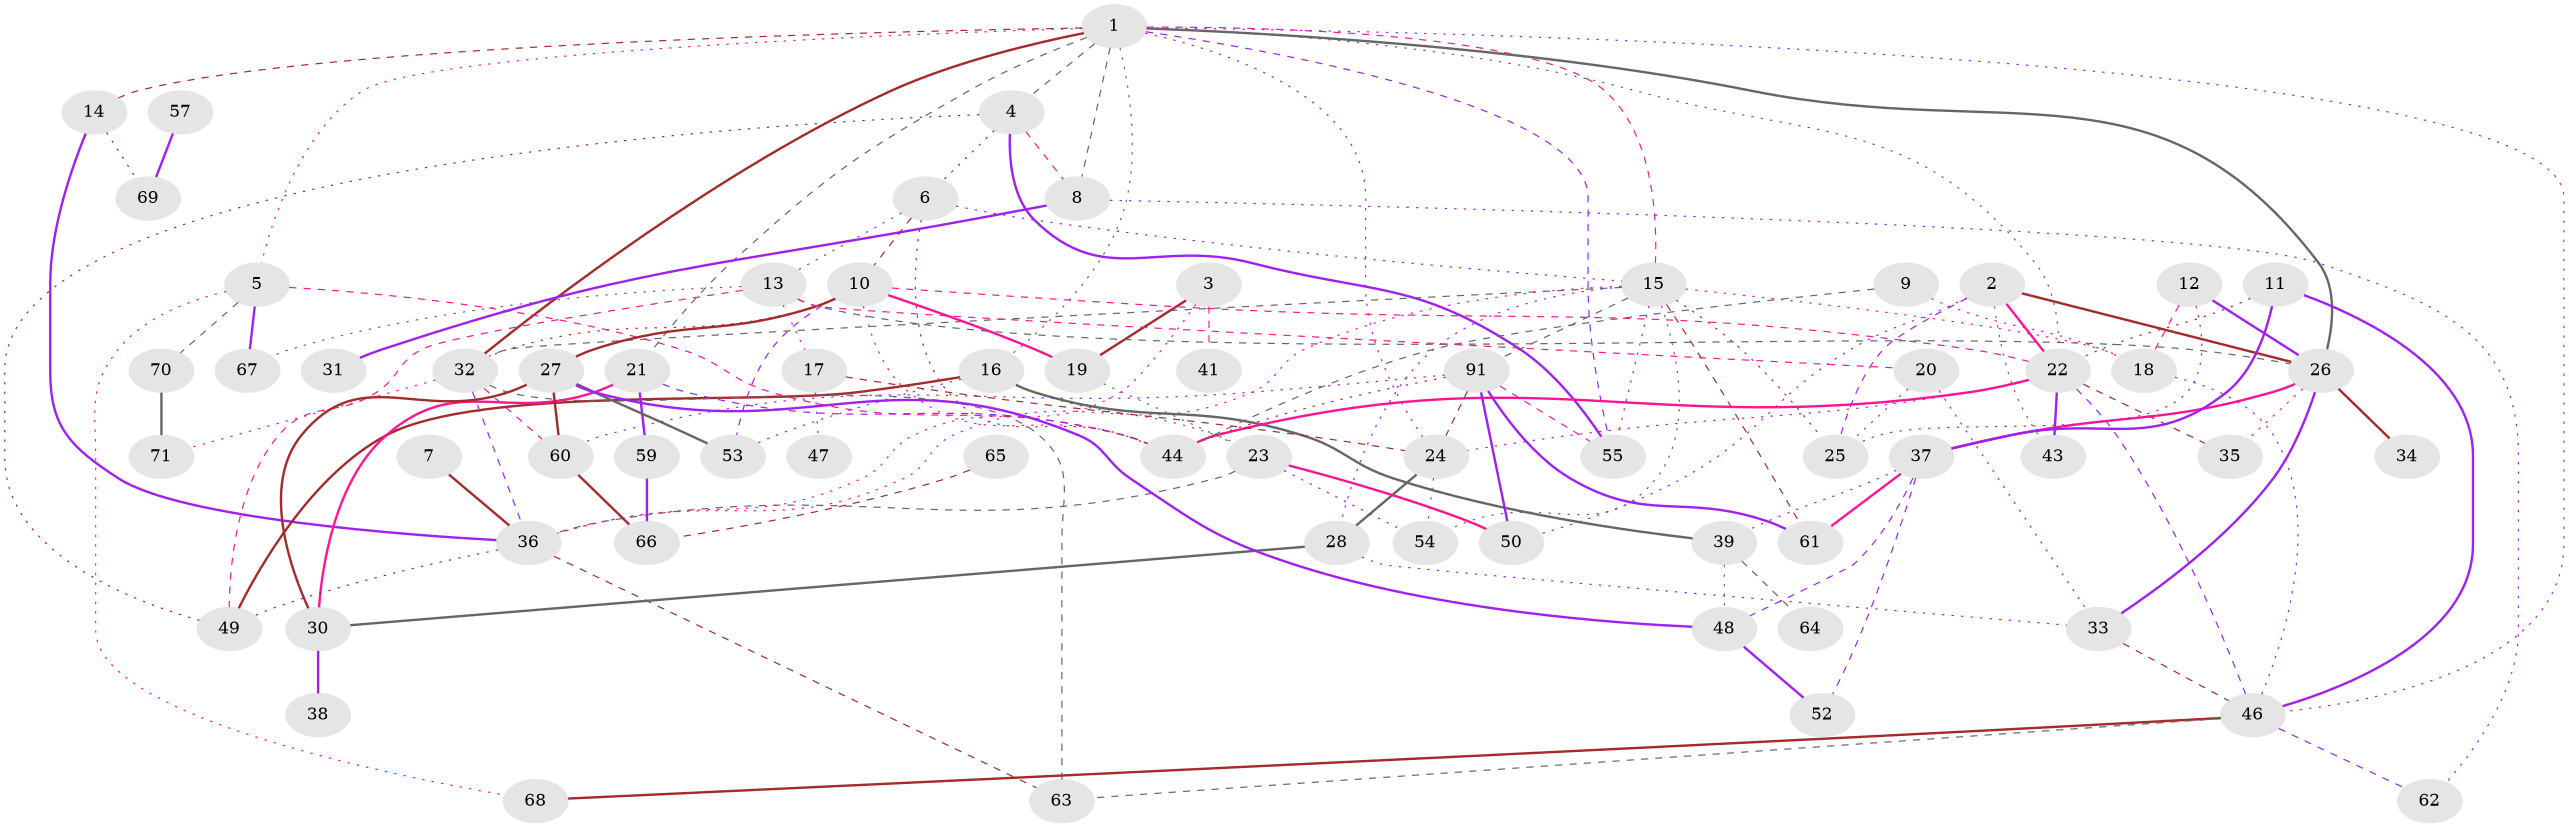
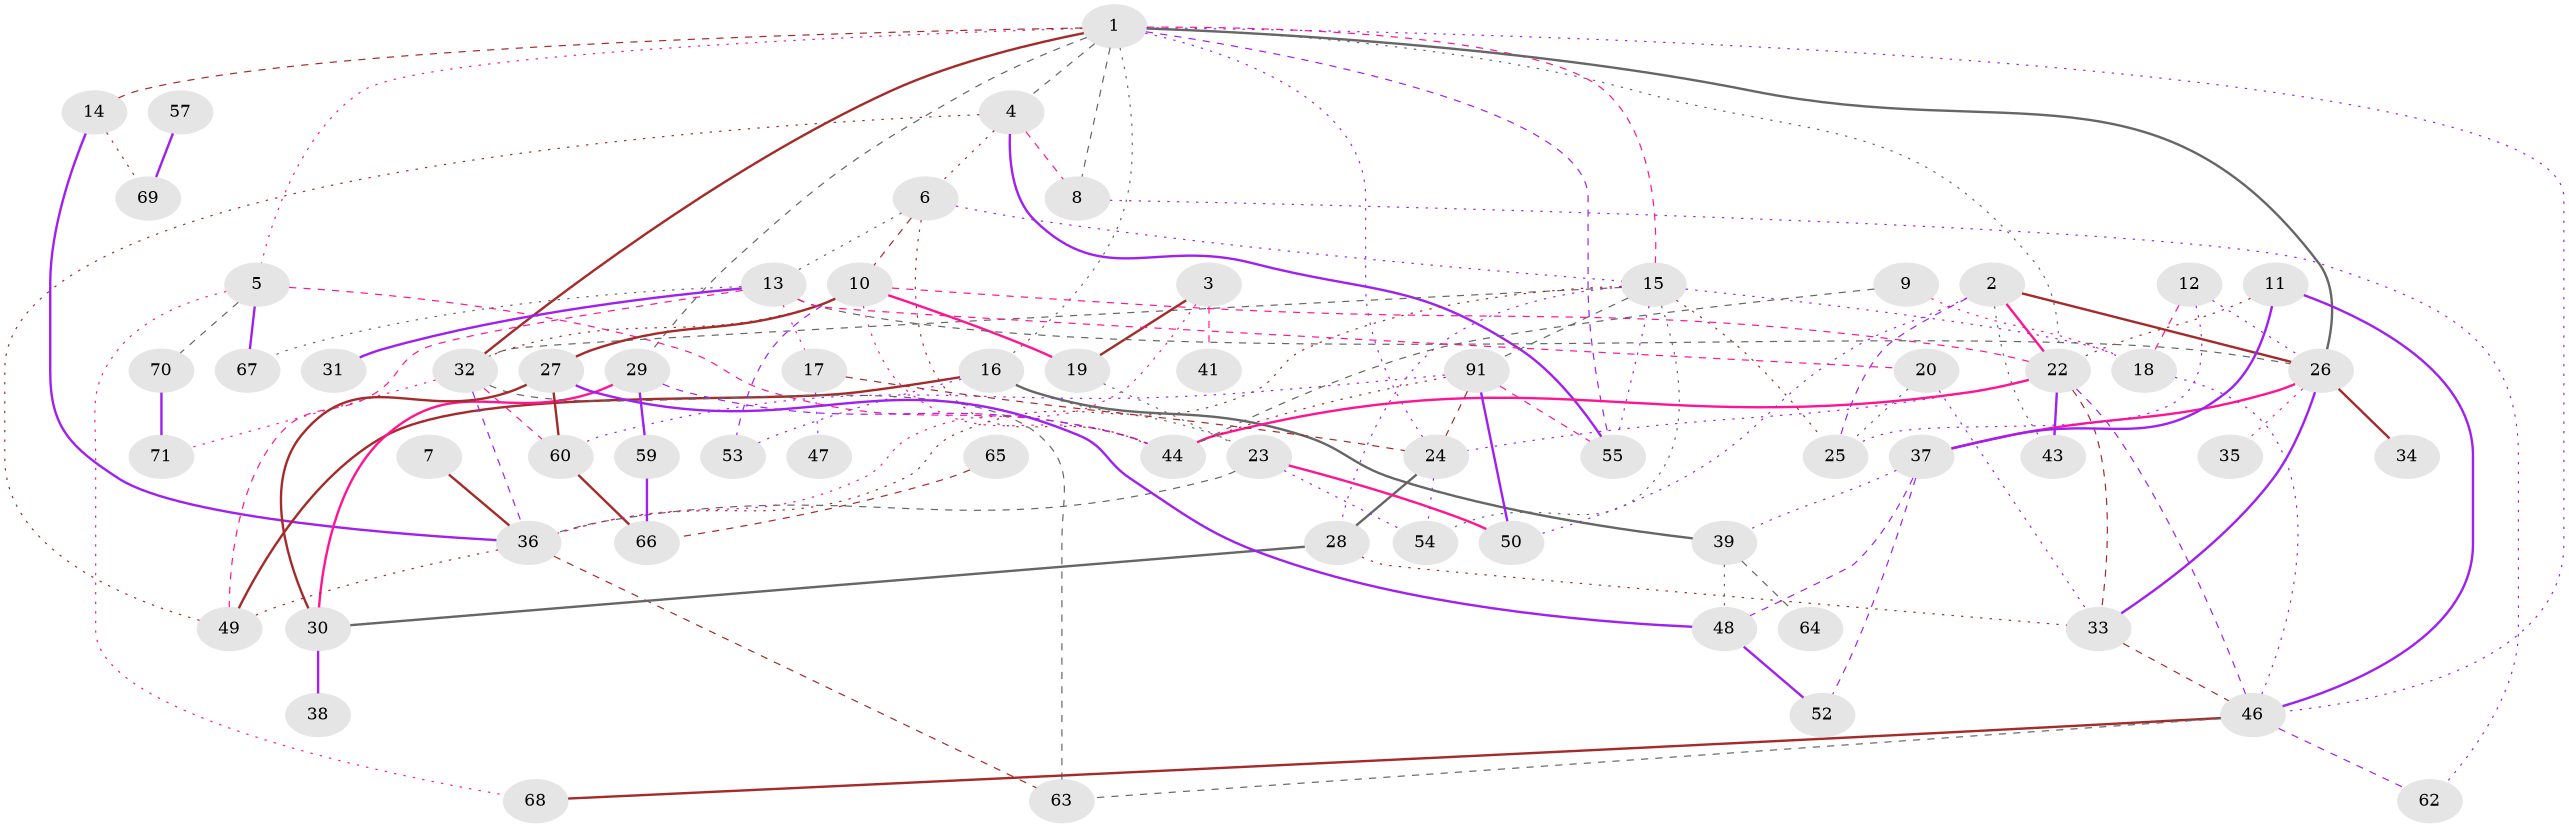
edge "8" -- "31": now "13" -- "31"
edge "15" -- "18": color deeppink -> purple
edge "12" -- "26": style bold -> dotted
node "21": label "21" -> "29"
edge "15" -- "36": color deeppink -> brown
edge "22" -- "35": now "22" -- "33"
edge "27" -- "53": removed
edge "70" -- "71": color gray40 -> purple
node "61": removed
edge "28" -- "33": color purple -> brown
